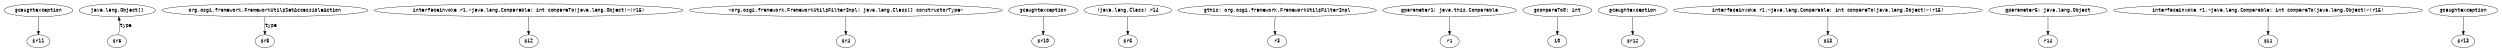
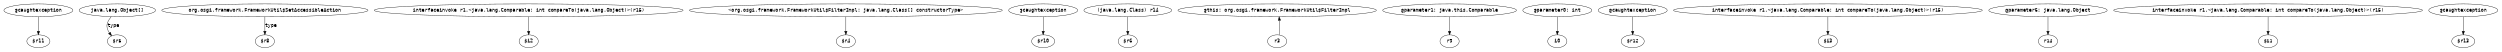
node "@compareTo0: int": label "@compareTo0: int" -> "@parameter0: int"
edge "@this: org.osgi.framework.FrameworkUtil$FilterImpl" -> "r3": reversed
edge "$r5" -> "java.lang.Object[]": reversed
node "r1": label "r1" -> "r9"
